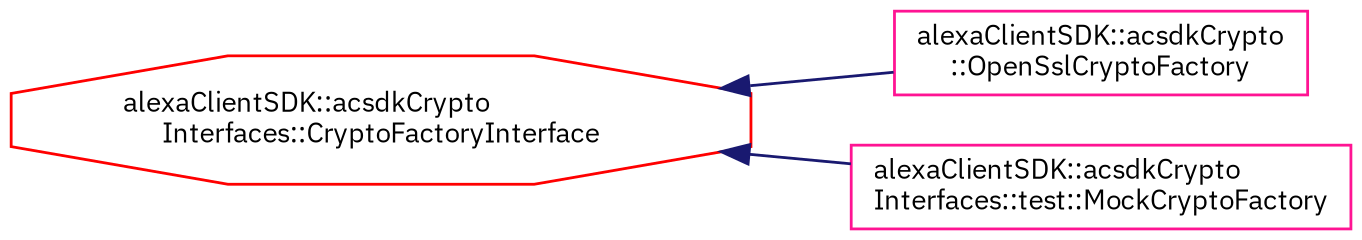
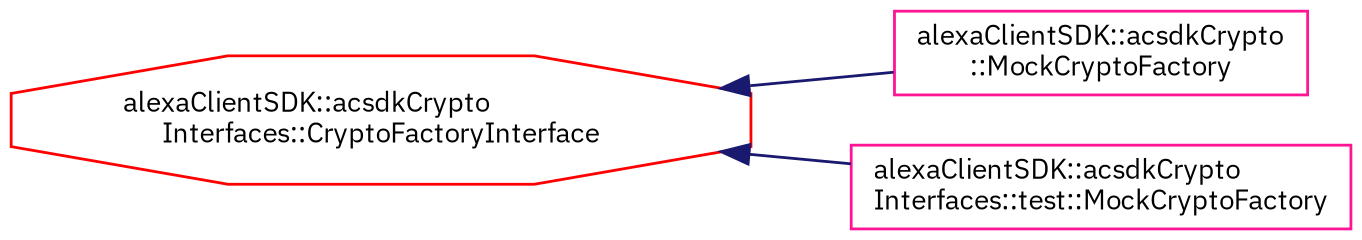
node "alexaClientSDK::acsdkCrypto ::OpenSslCryptoFactory": label "alexaClientSDK::acsdkCrypto ::OpenSslCryptoFactory" -> "alexaClientSDK::acsdkCrypto ::MockCryptoFactory"
